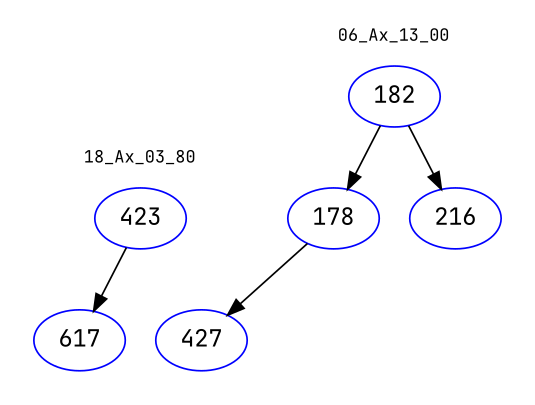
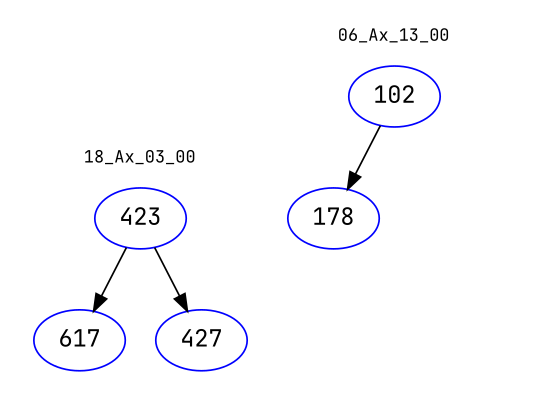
node "182": label "182" -> "102"
cluster "18_Ax_03_80": label "18_Ax_03_80" -> "18_Ax_03_00"
node "216": removed
edge "178" -> "427": now "423" -> "427"
